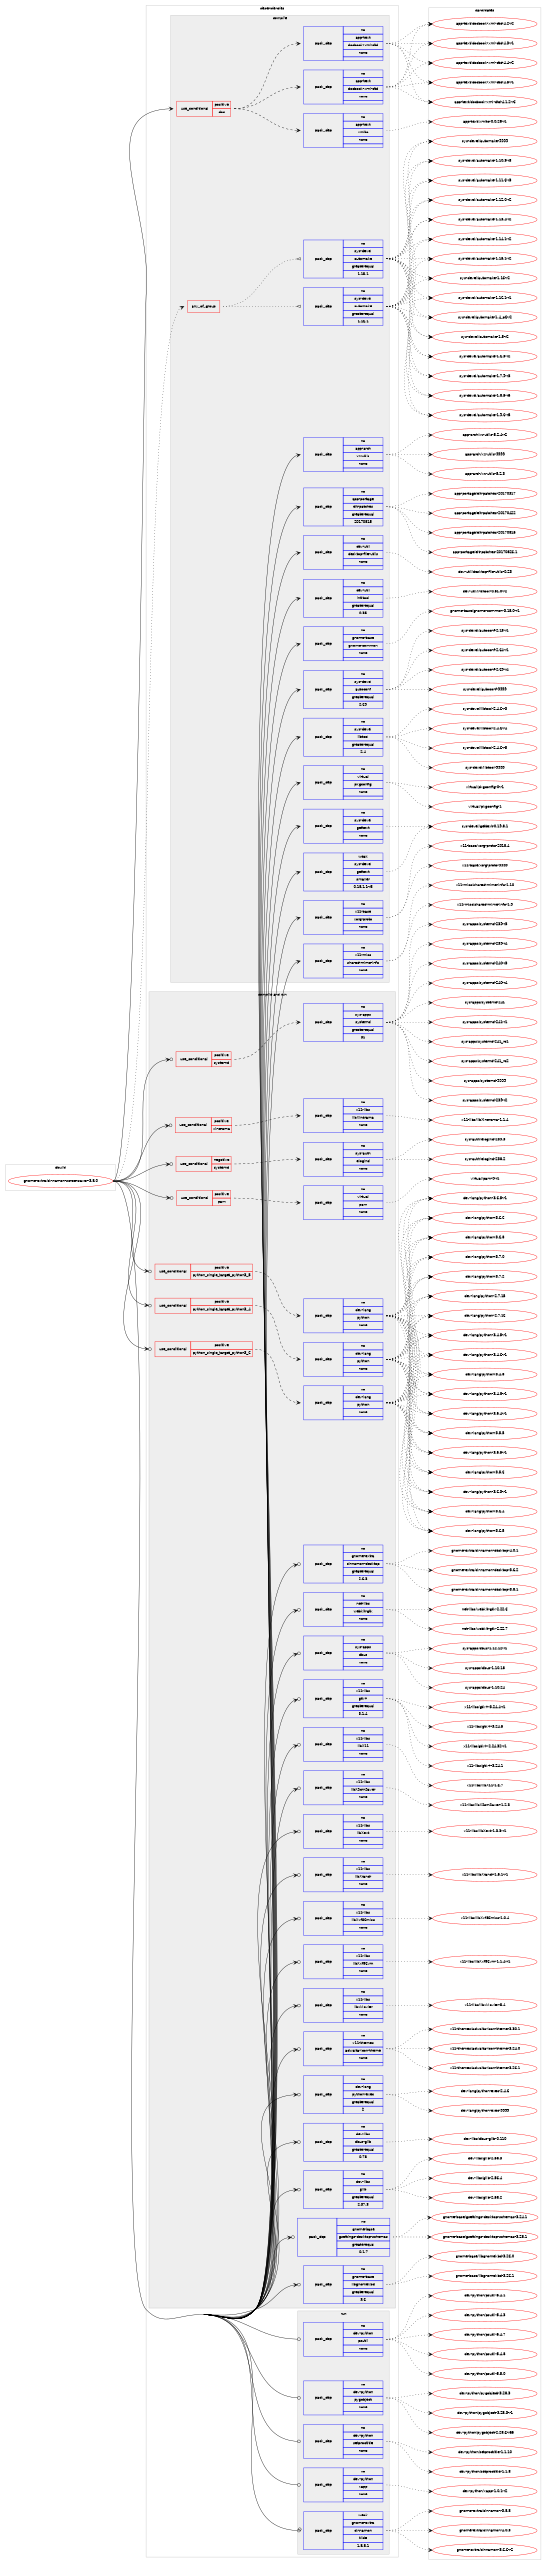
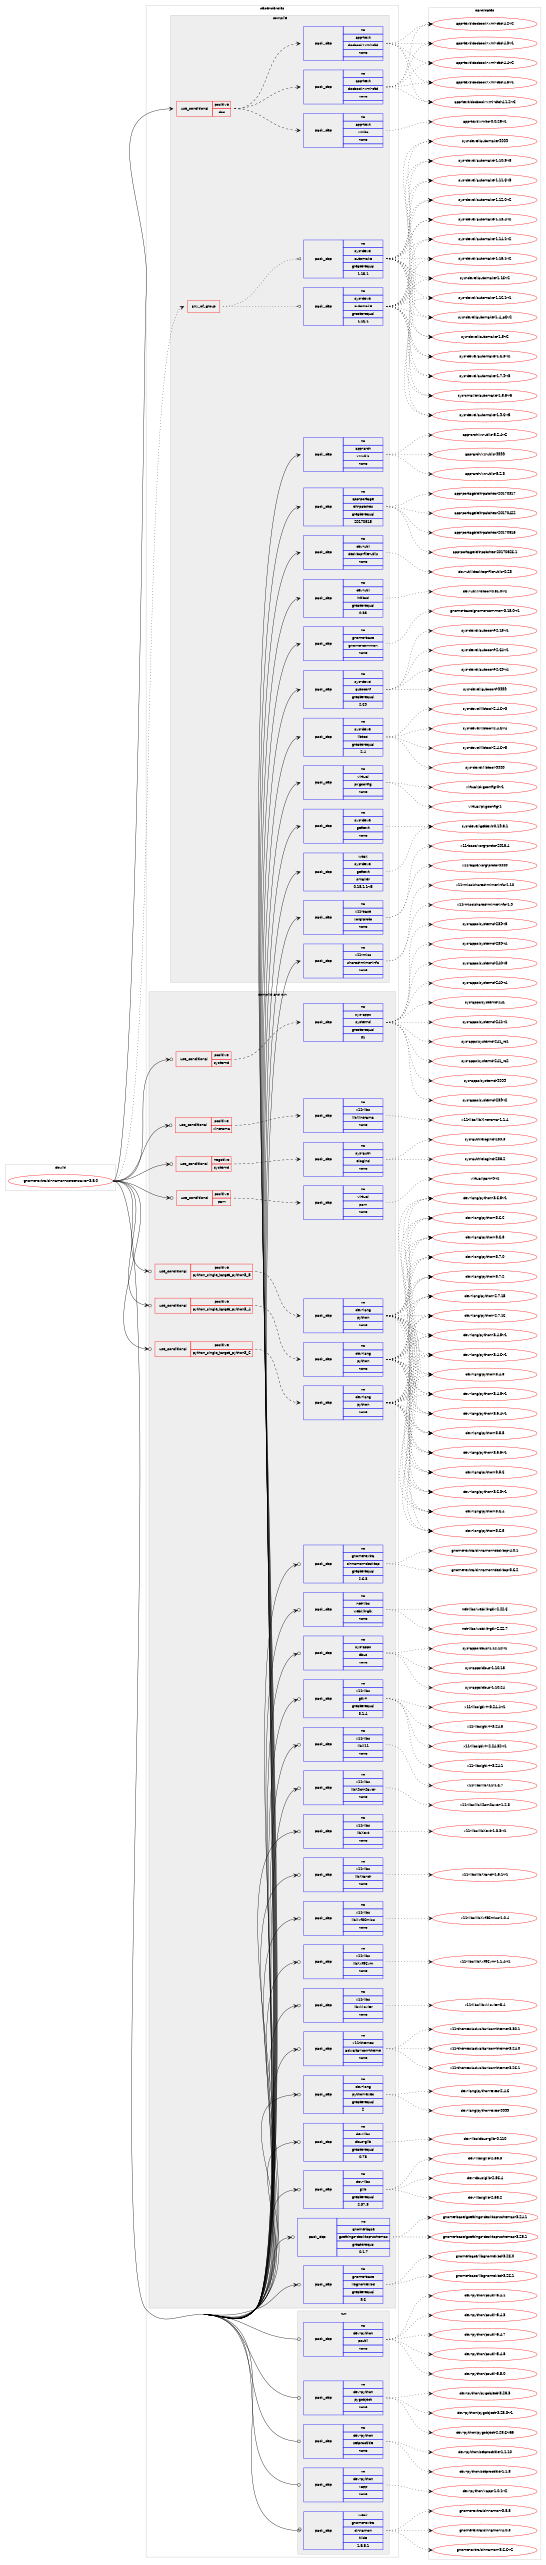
node "sys-devel/automake-1.8.5-r5": label "sys-devel/automake-1.8.5-r5" -> "sys-smaller/automake-1.8.5-r5"
node "gnome-extra/cinnamon-desktop-3.8.1": removed
node "dev-libs/glib-2.56.4": label "dev-libs/glib-2.56.4" -> "dev-dbus/glib-2.56.4"
